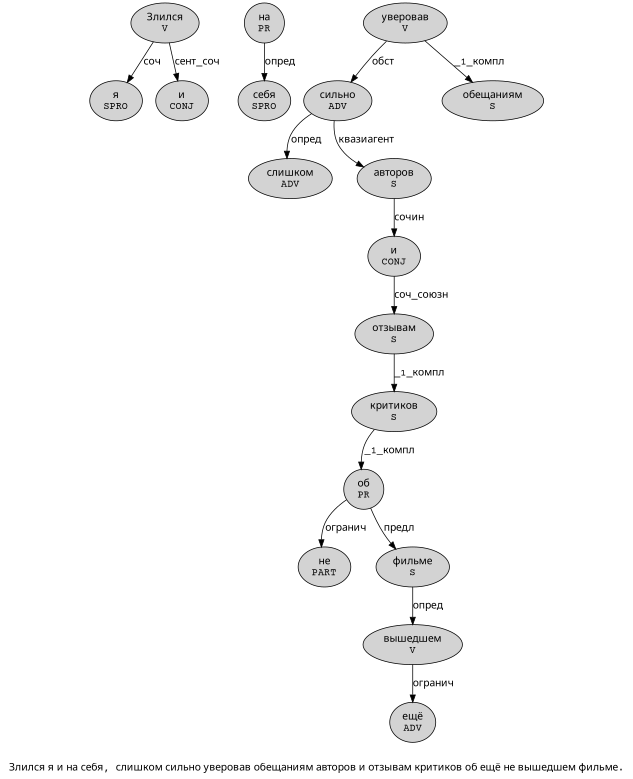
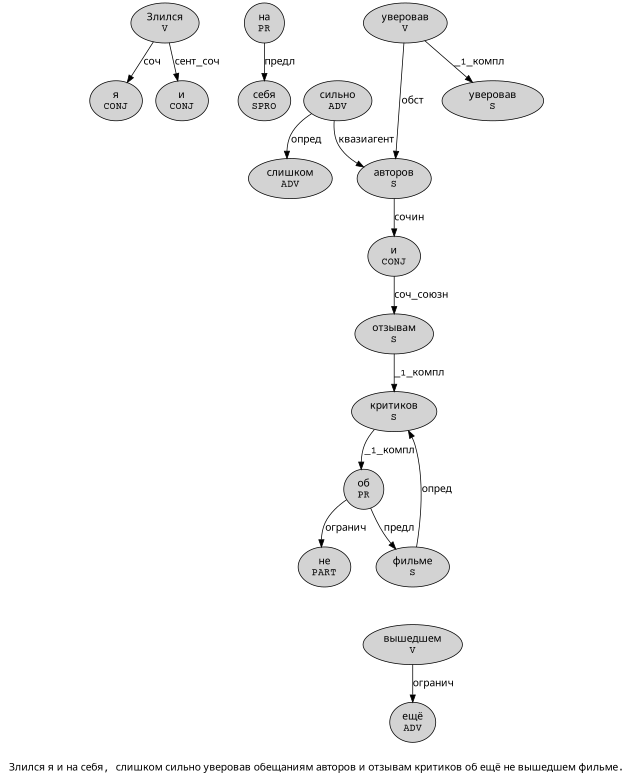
edge "уверовав V" -> "сильно ADV": now "уверовав V" -> "авторов S"
edge "на PR" -> "себя SPRO": label "опред" -> "предл"
node "я SPRO": label "я SPRO" -> "я CONJ"
node "обещаниям S": label "обещаниям S" -> "уверовав S"
edge "фильме S" -> "вышедшем V": now "фильме S" -> "критиков S"
